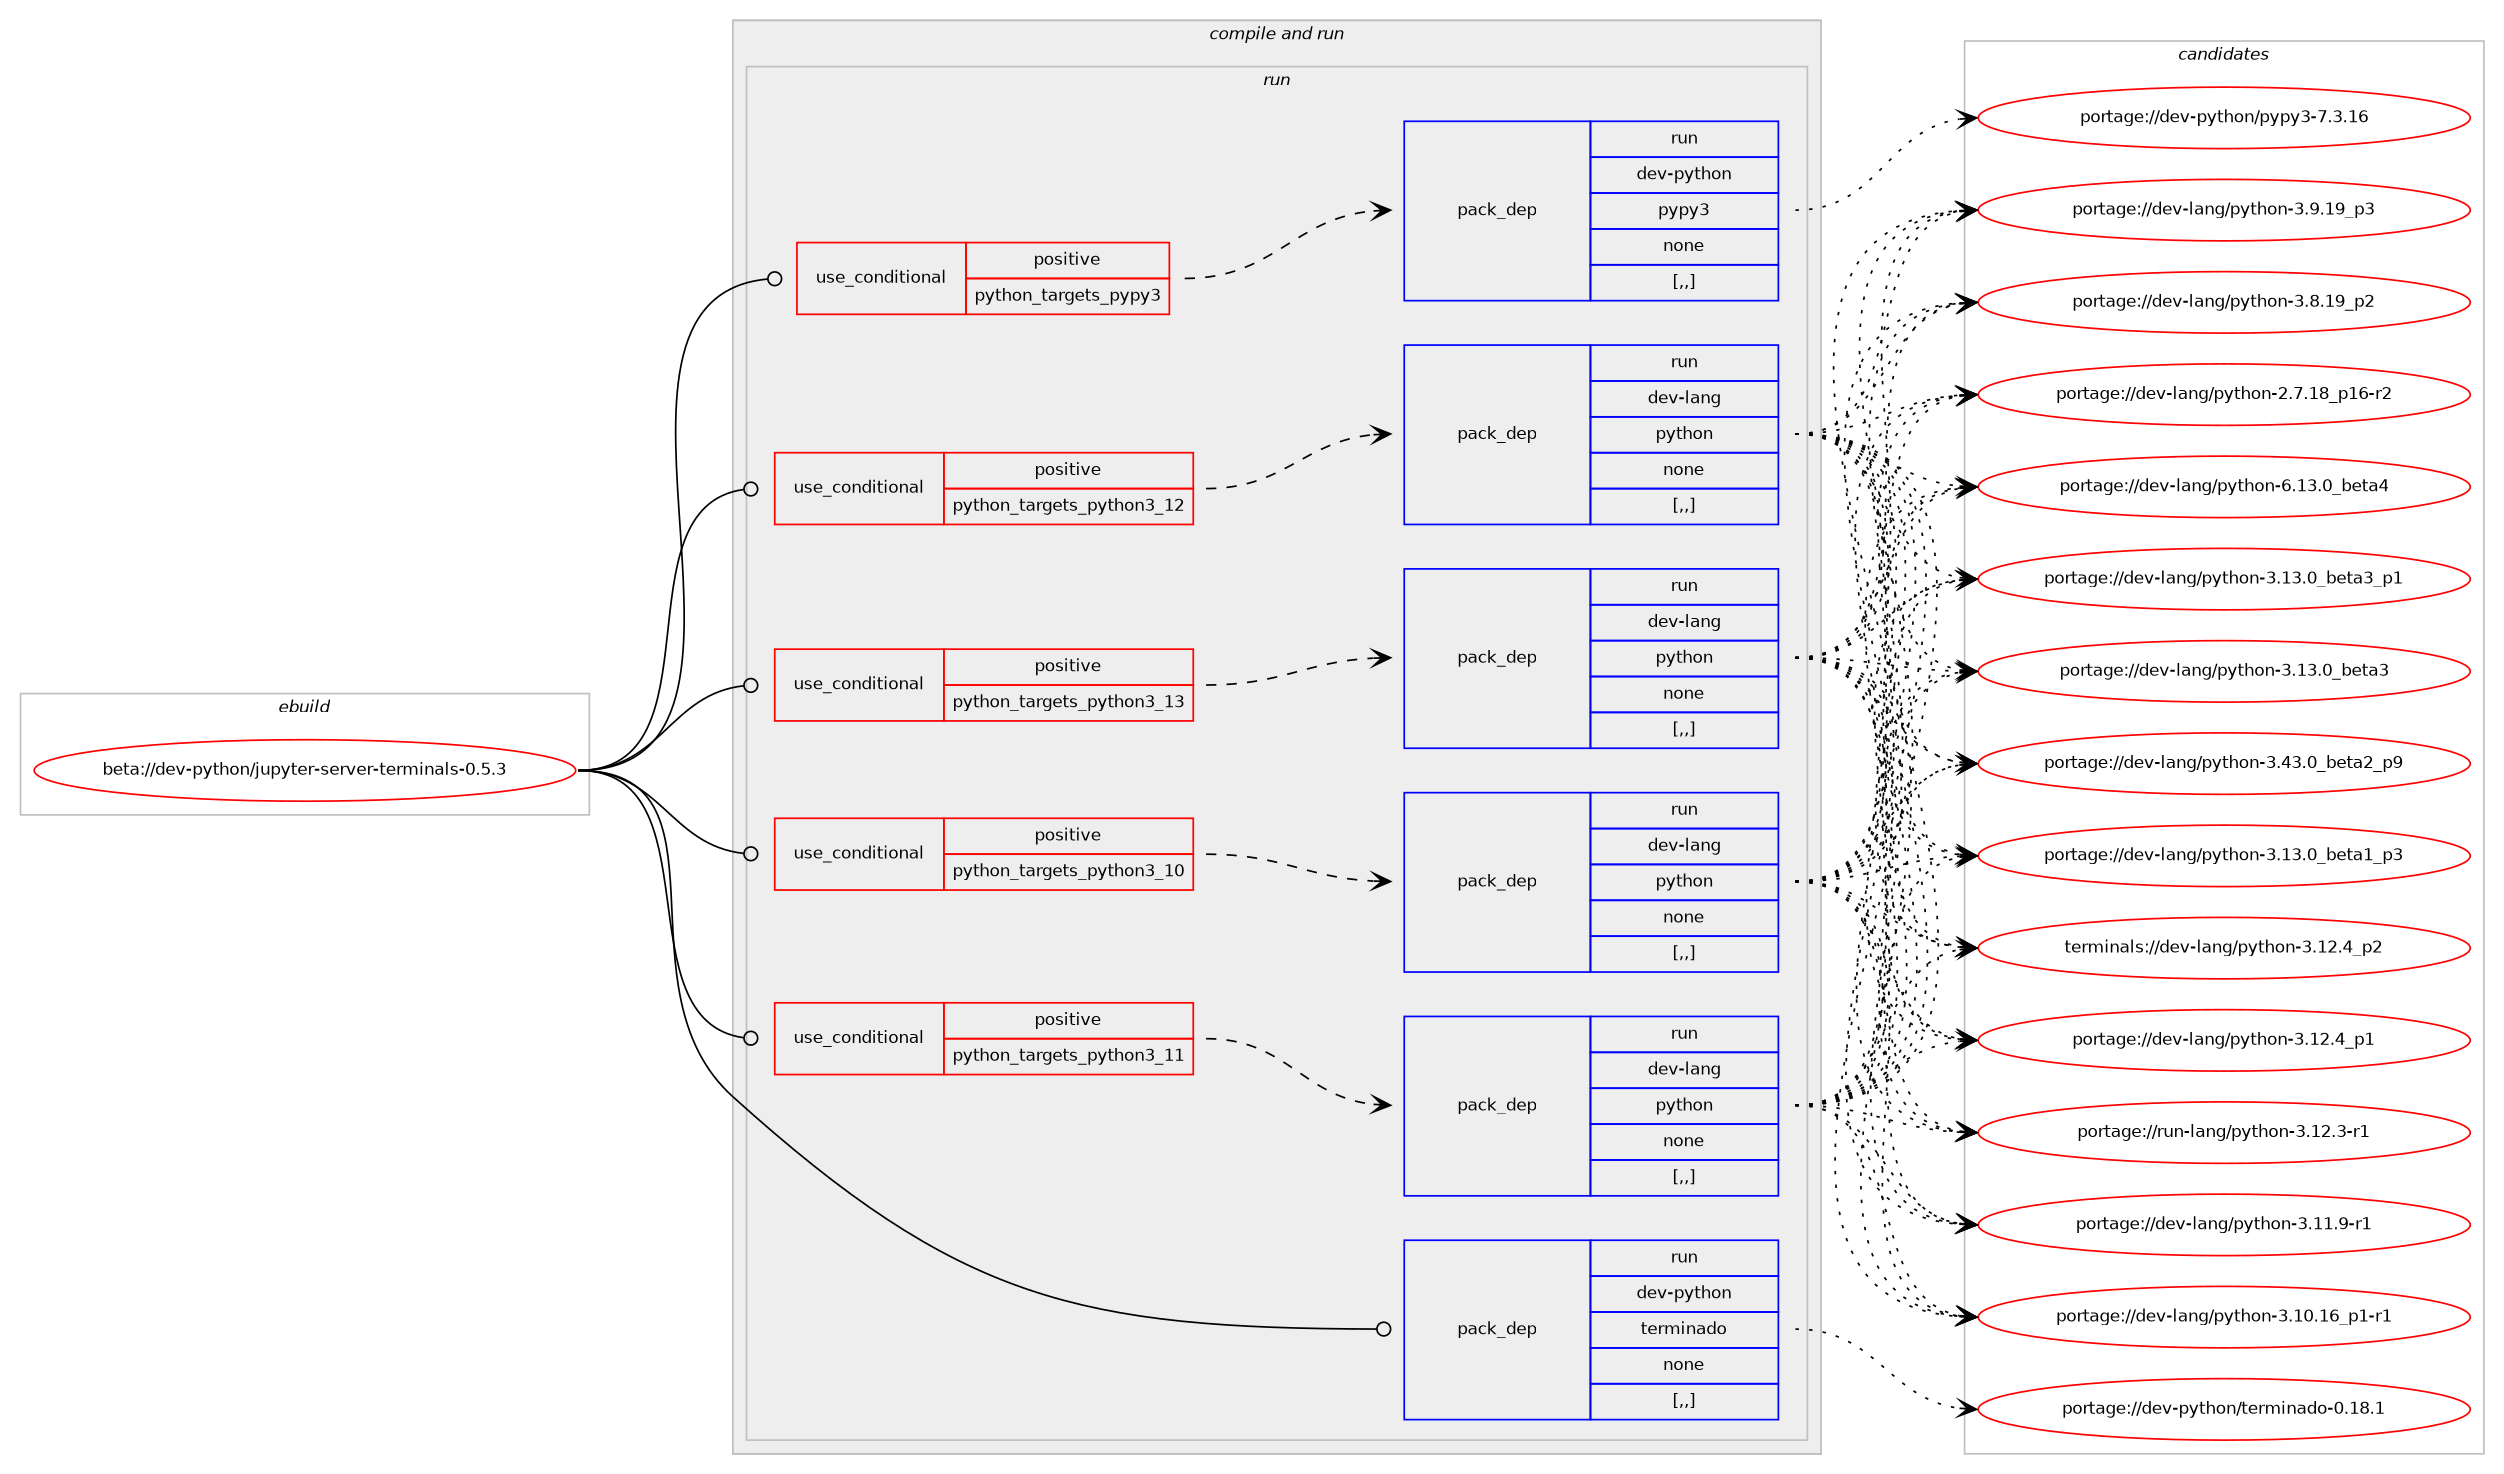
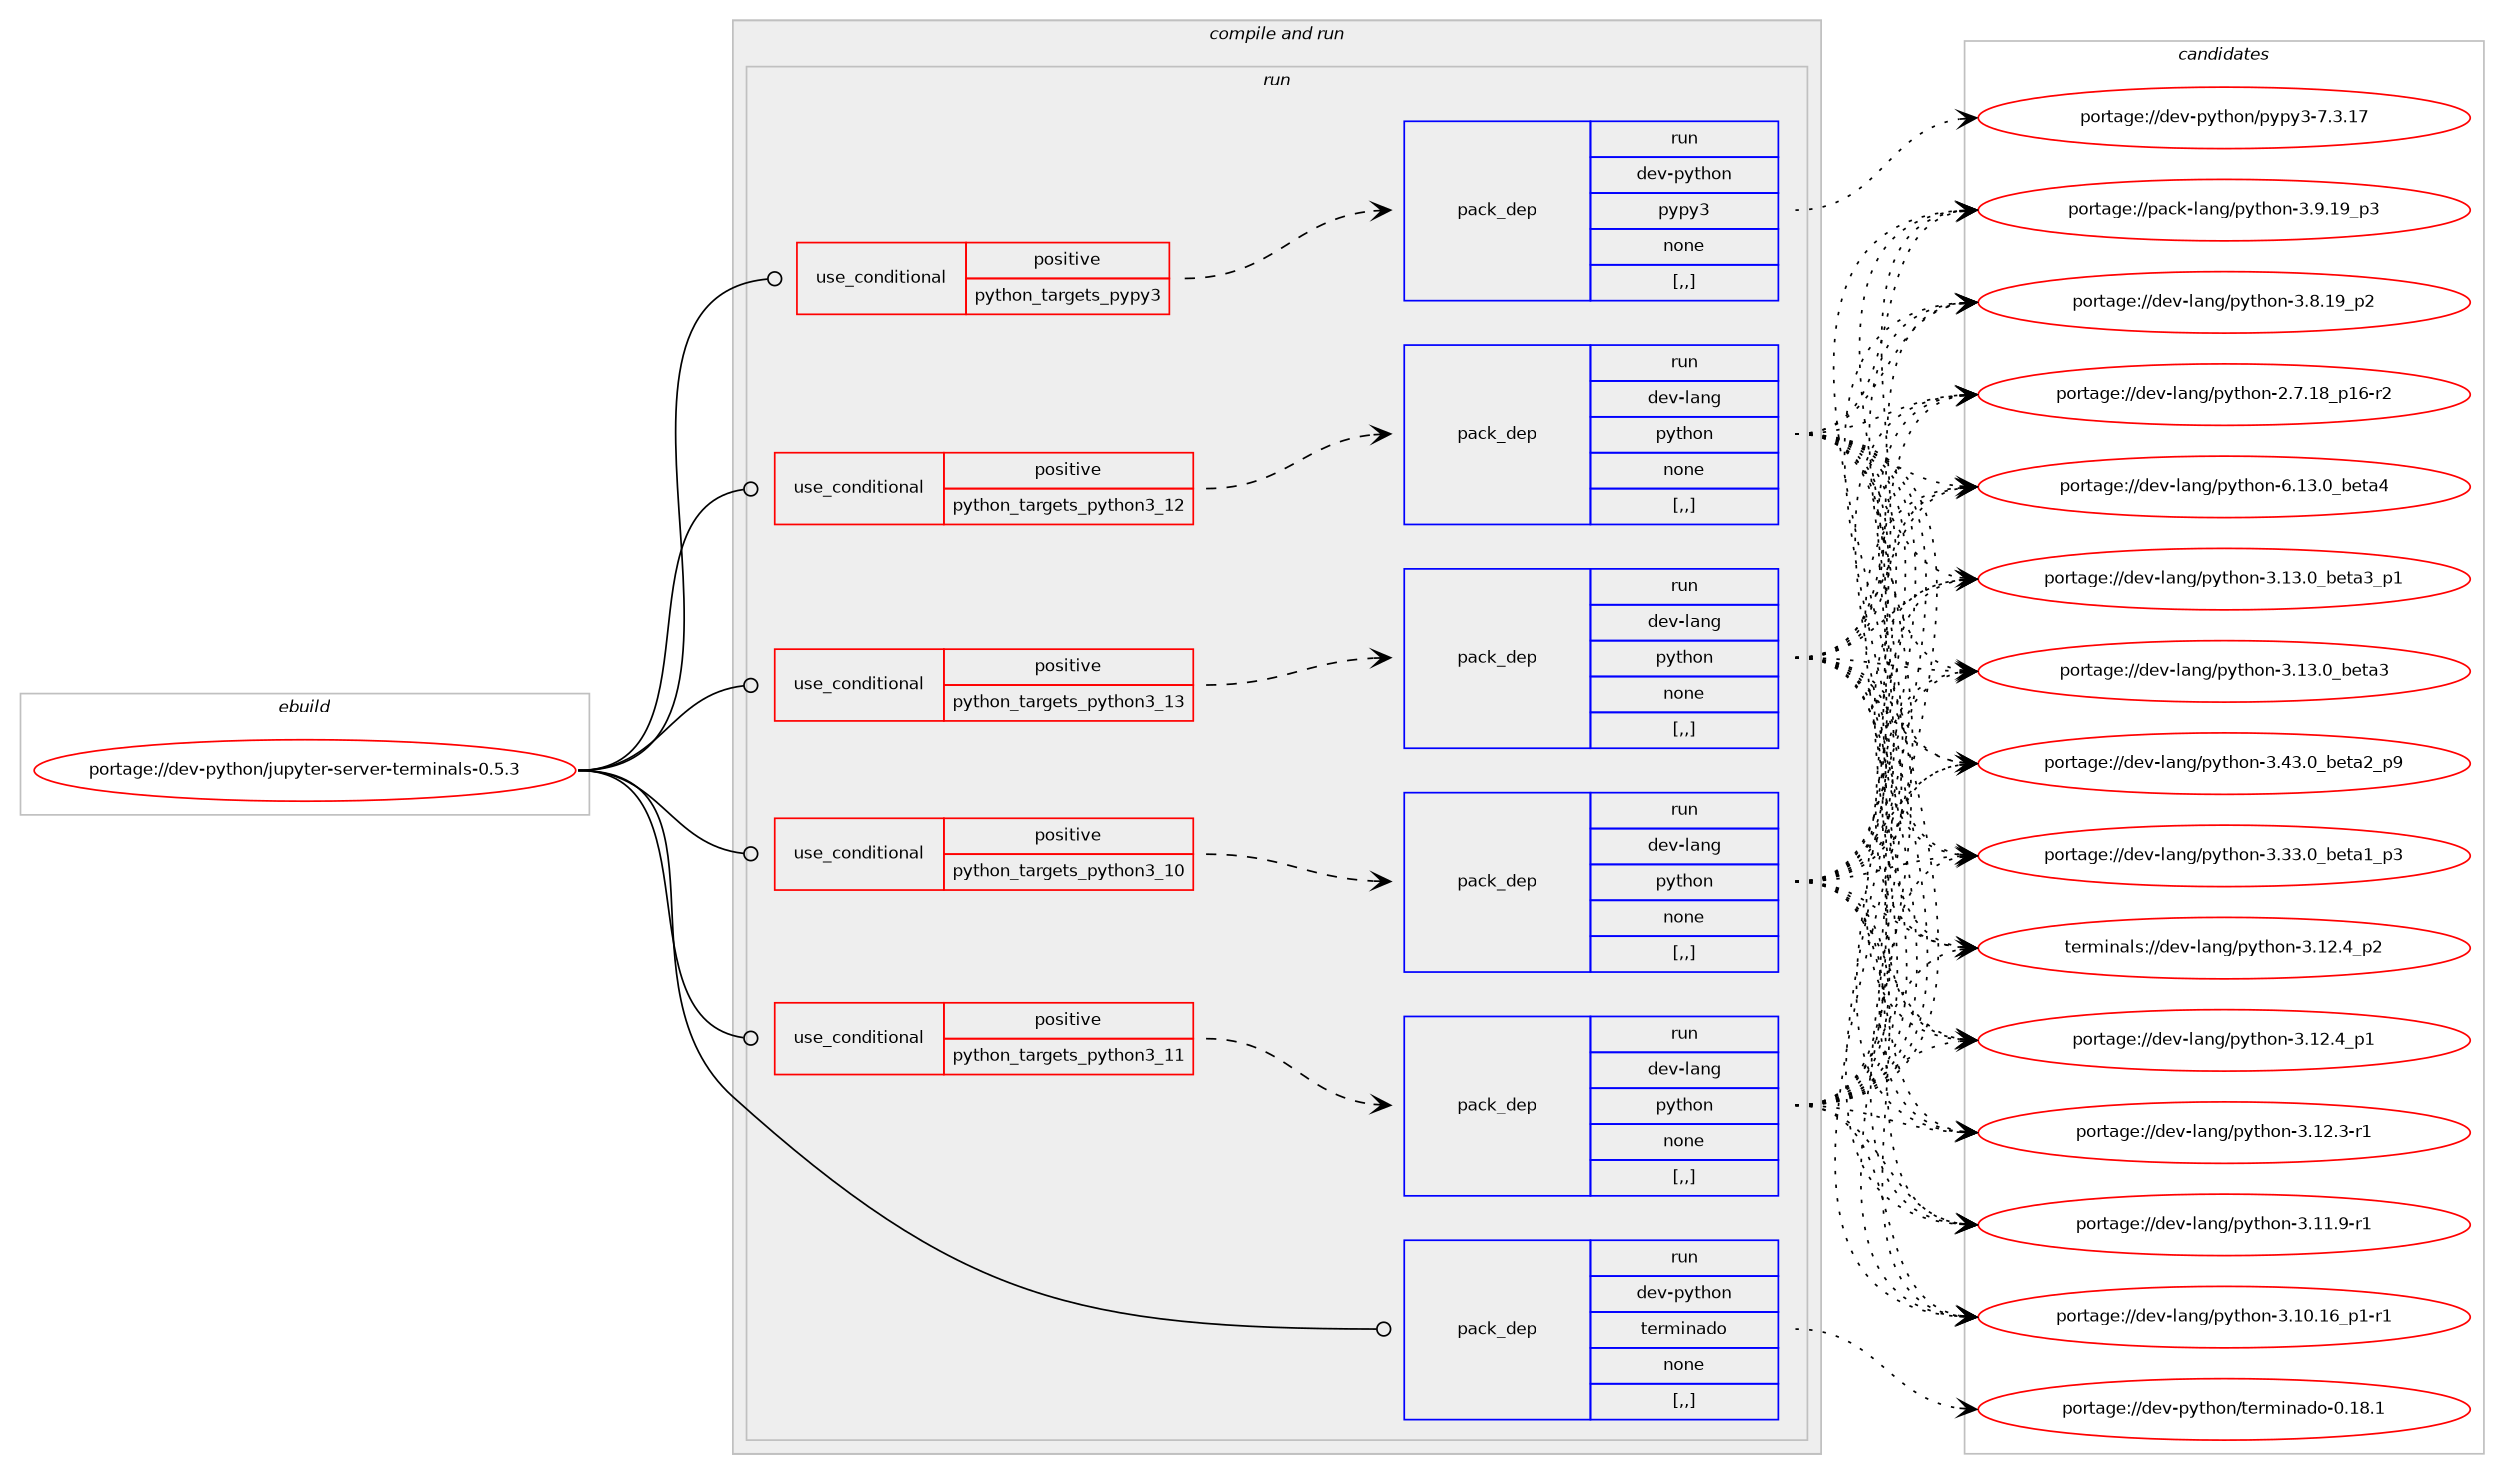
node "portage://dev-python/pypy3-7.3.16": label "portage://dev-python/pypy3-7.3.16" -> "portage://dev-python/pypy3-7.3.17"
node "portage://dev-lang/python-3.9.19_p3": label "portage://dev-lang/python-3.9.19_p3" -> "portage://pack-lang/python-3.9.19_p3"
node "beta://dev-python/jupyter-server-terminals-0.5.3": label "beta://dev-python/jupyter-server-terminals-0.5.3" -> "portage://dev-python/jupyter-server-terminals-0.5.3"
node "portage://dev-lang/python-3.13.0_beta1_p3": label "portage://dev-lang/python-3.13.0_beta1_p3" -> "portage://dev-lang/python-3.33.0_beta1_p3"
node "portage://run-lang/python-3.12.3-r1": label "portage://run-lang/python-3.12.3-r1" -> "portage://dev-lang/python-3.12.3-r1"
